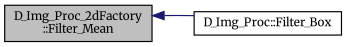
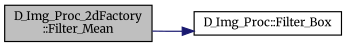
edge "D_Img_Proc::Filter_Box" -> "D_Img_Proc_2dFactory ::Filter_Mean": reversed
